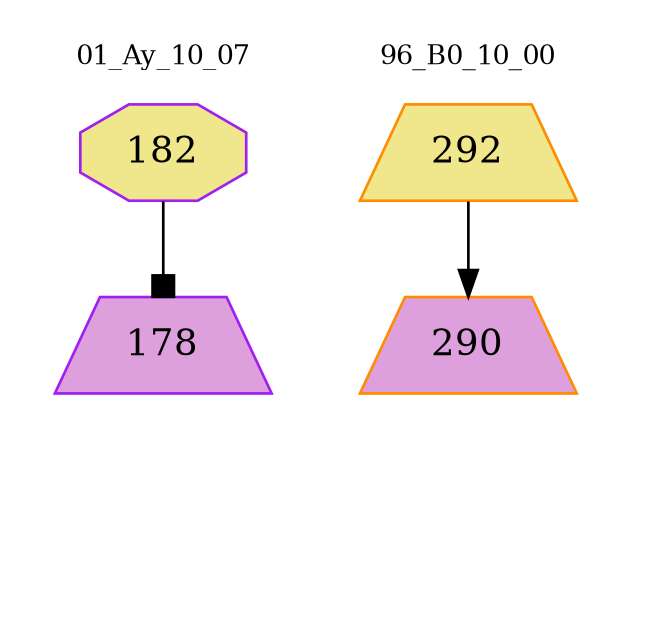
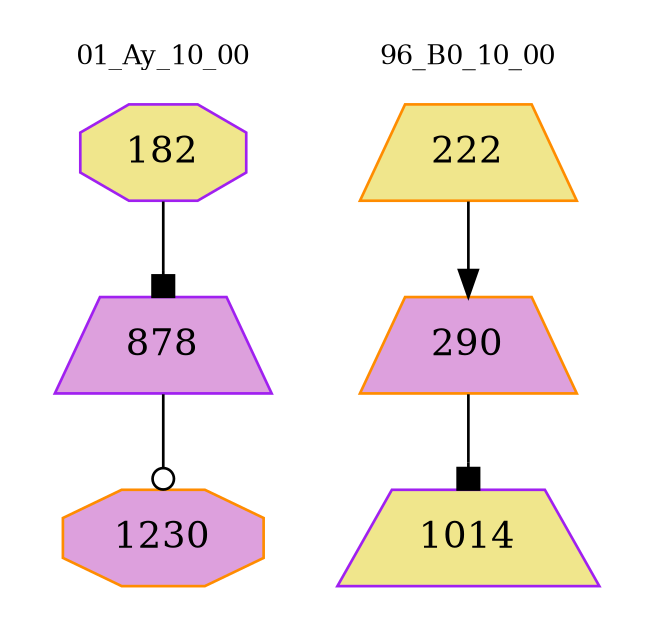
cluster "01_Ay_10_07": label "01_Ay_10_07" -> "01_Ay_10_00"
node "292": label "292" -> "222"
node "178": label "178" -> "878"
node "1230": added
node "1014": added
